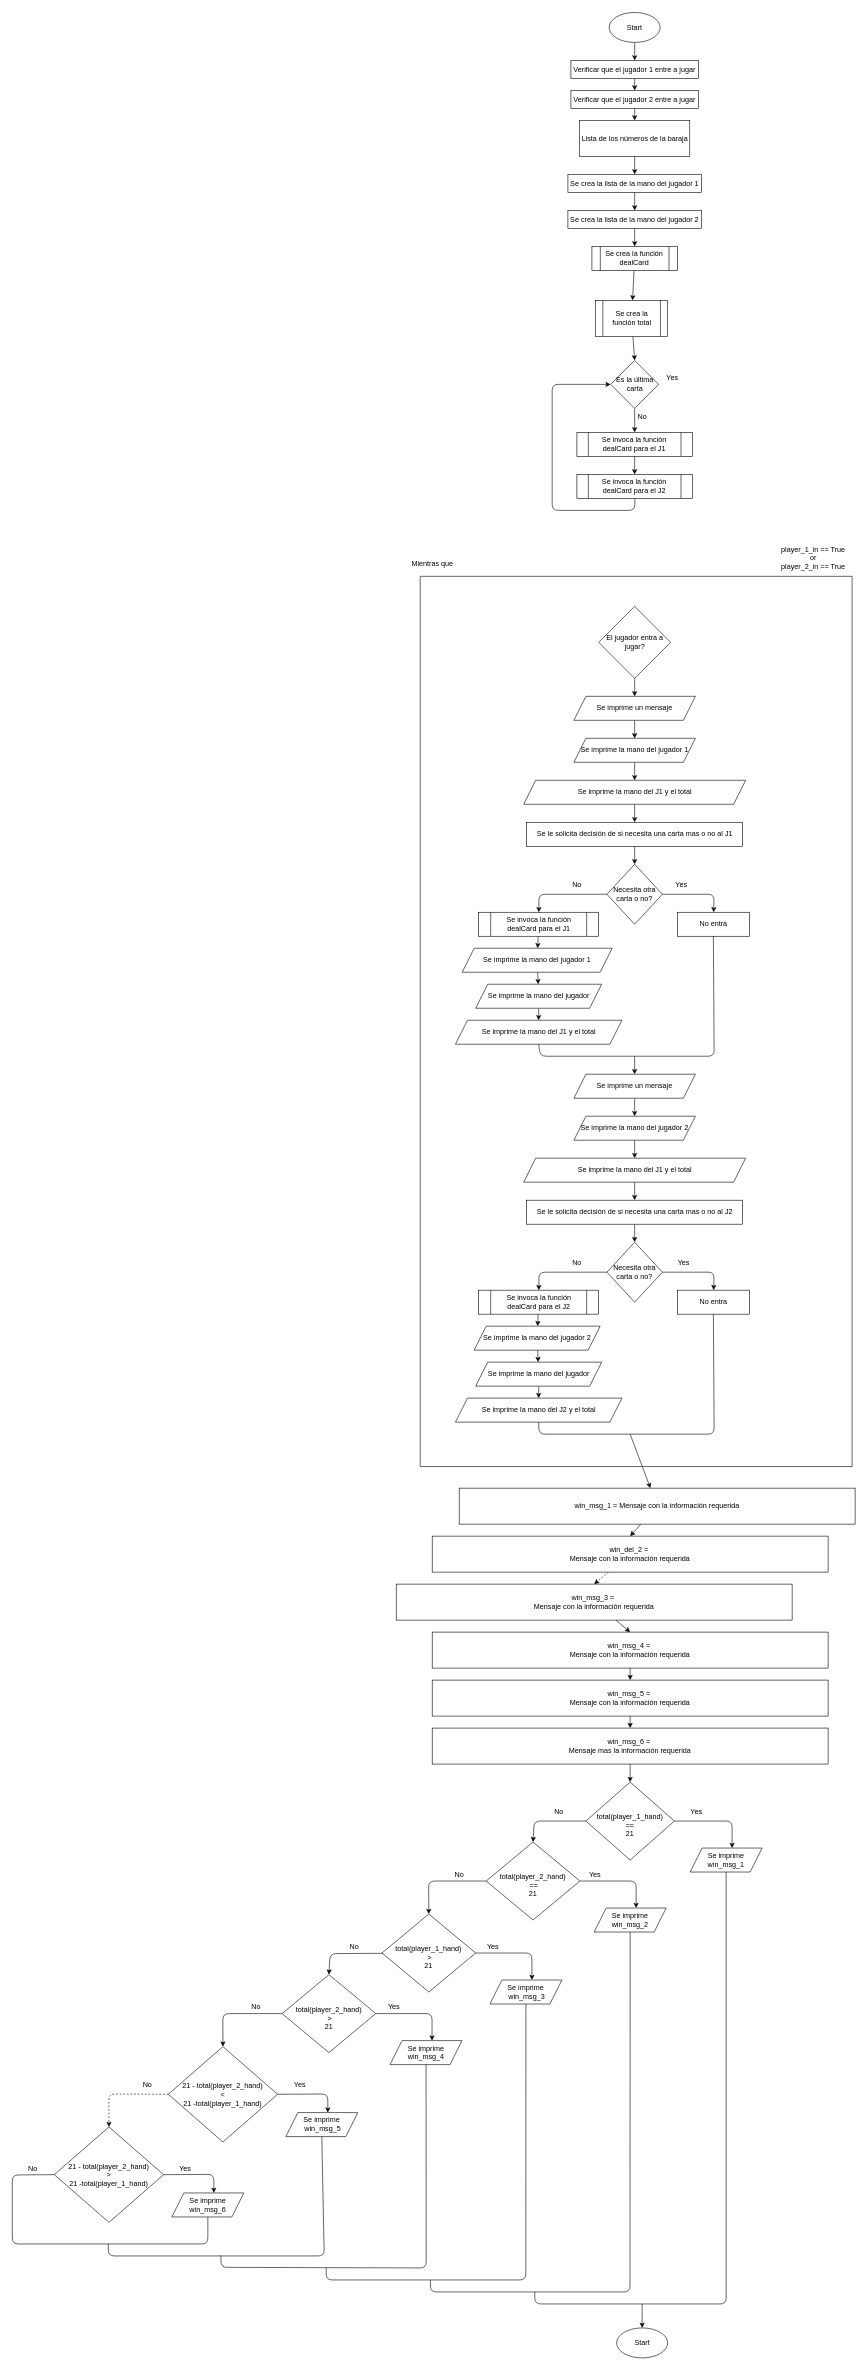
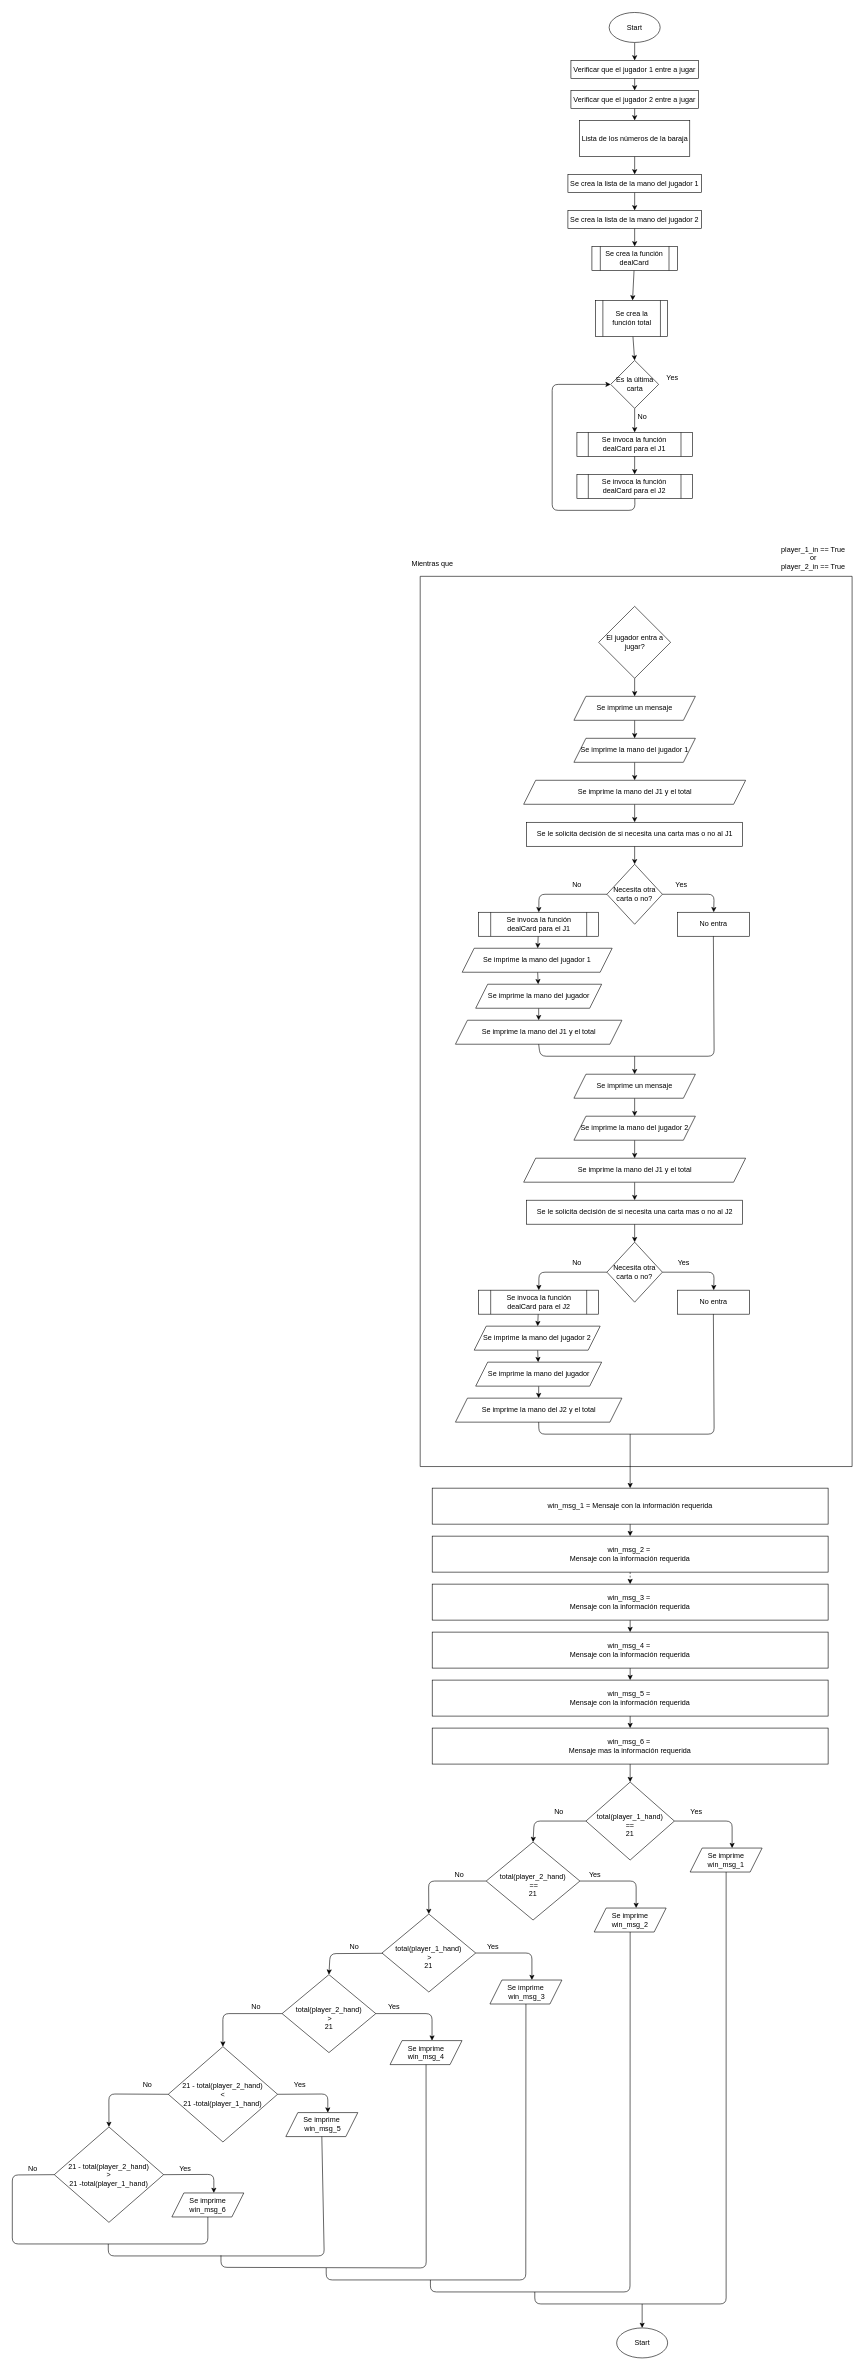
node "win_msg_1 = Mensaje con la información requerida": moved (657, 1506) -> (630, 1506)
node "win_del_2 = Mensaje con la información requerida": label "win_del_2 = Mensaje con la información requerida" -> "win_msg_2 = Mensaje con la información requerida"
node "win_msg_3 = Mensaje con la información requerida": moved (594, 1602) -> (630, 1602)
edge "21 - total(player_2_hand) < 21 -total(player_1_hand)" -> "21 - total(player_2_hand) > 21 -total(player_1_hand)": style dashed -> solid
